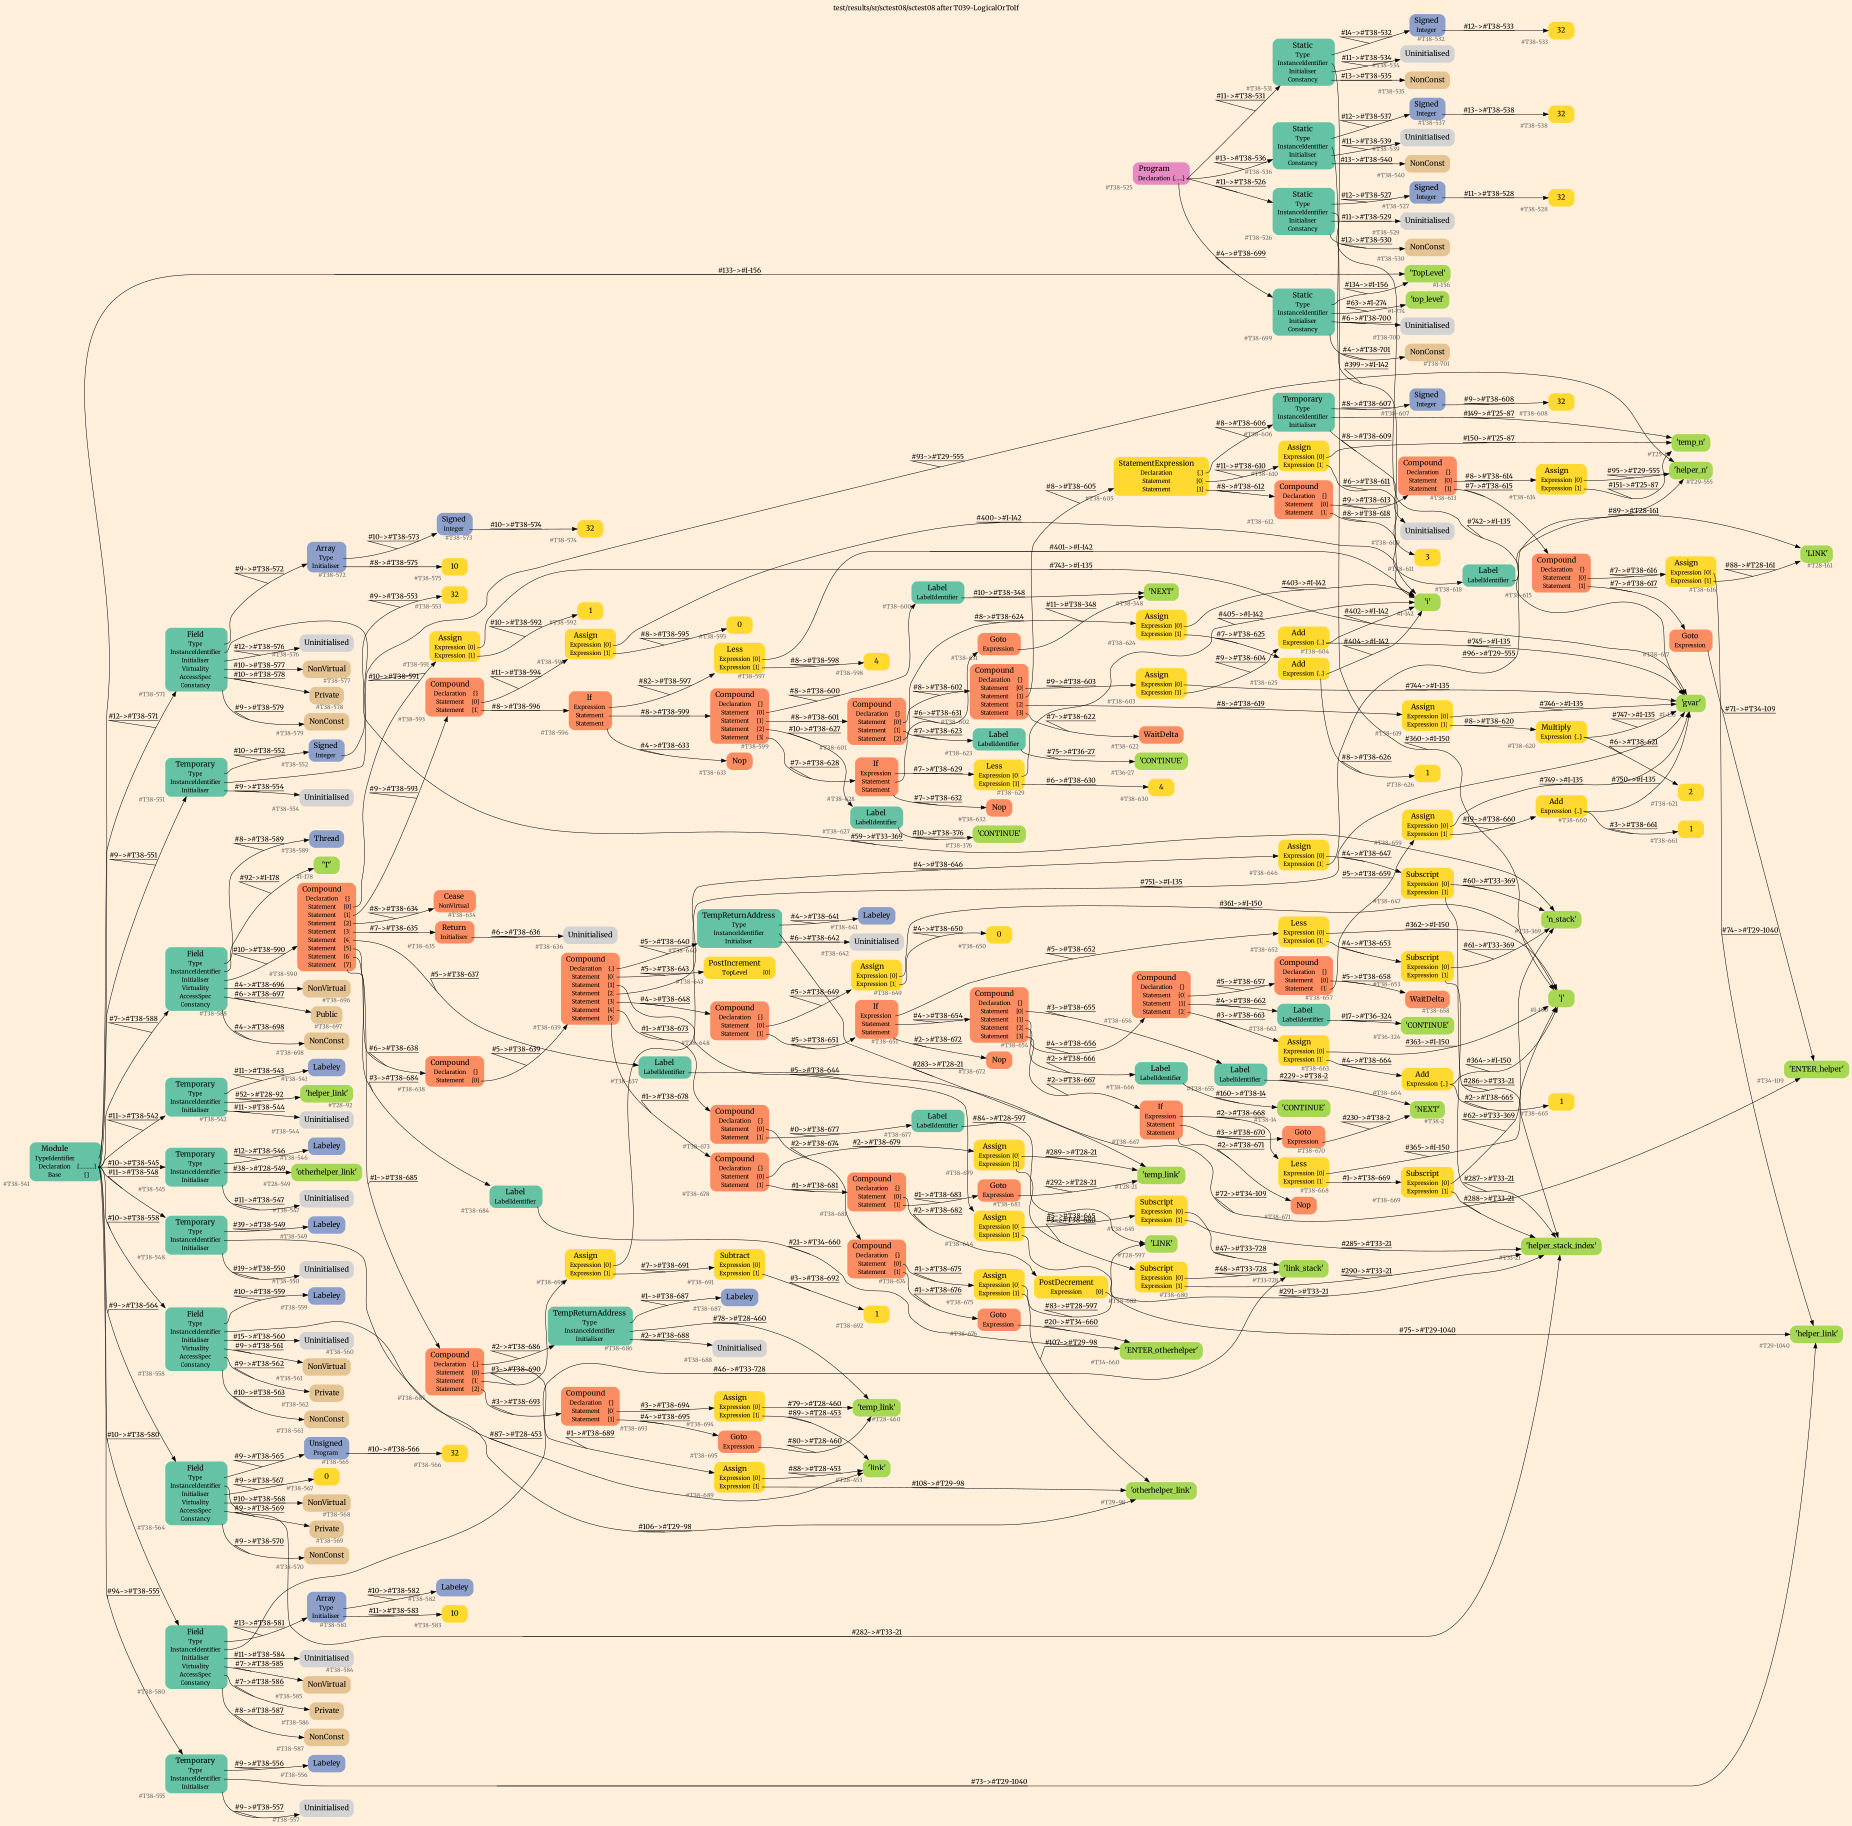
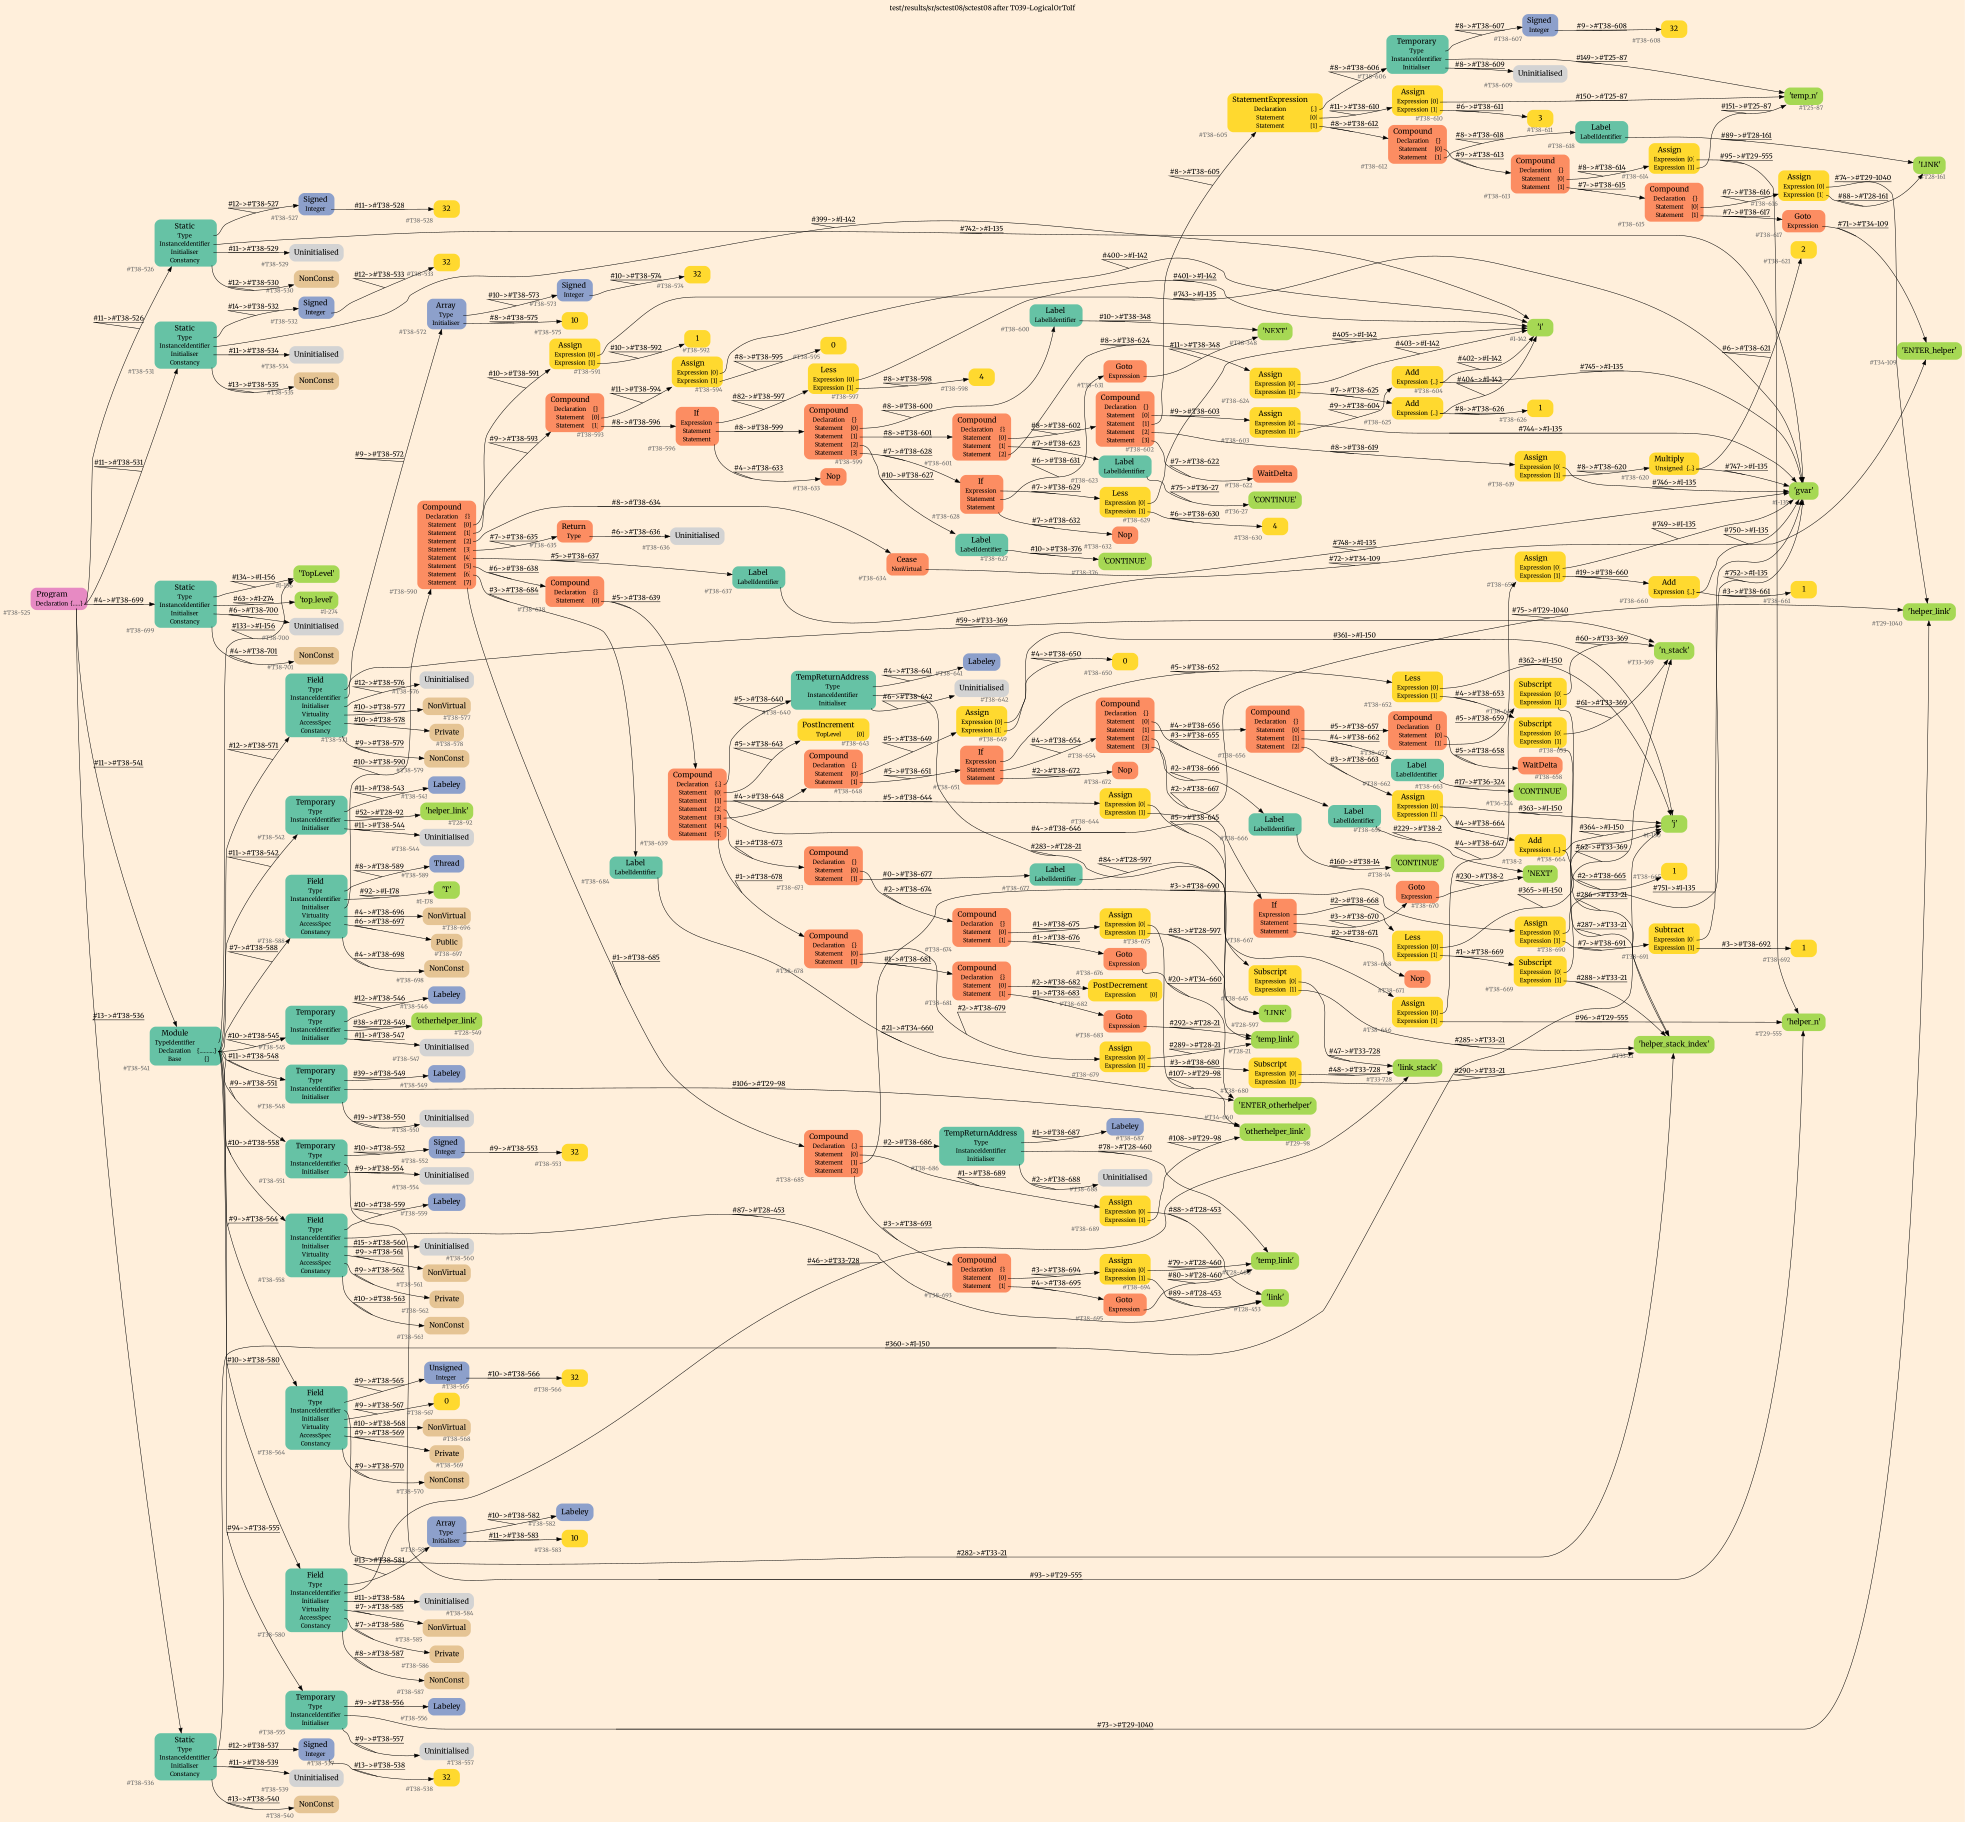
edge "Cease" -> "'gvar'": added, label "#748->#I-135"
node "Multiply": text "Expression" -> "Unsigned"
edge "Subtract" -> "'gvar'": added, label "#752->#I-135"
edge "Program" -> "Module": added, label "#11->#T38-541"
node "Return": text "Initialiser" -> "Type"
edge "PostDecrement" -> "'helper_stack_index'": removed, label "#291->#T33-21"
node "Unsigned": text "Program" -> "Integer"
